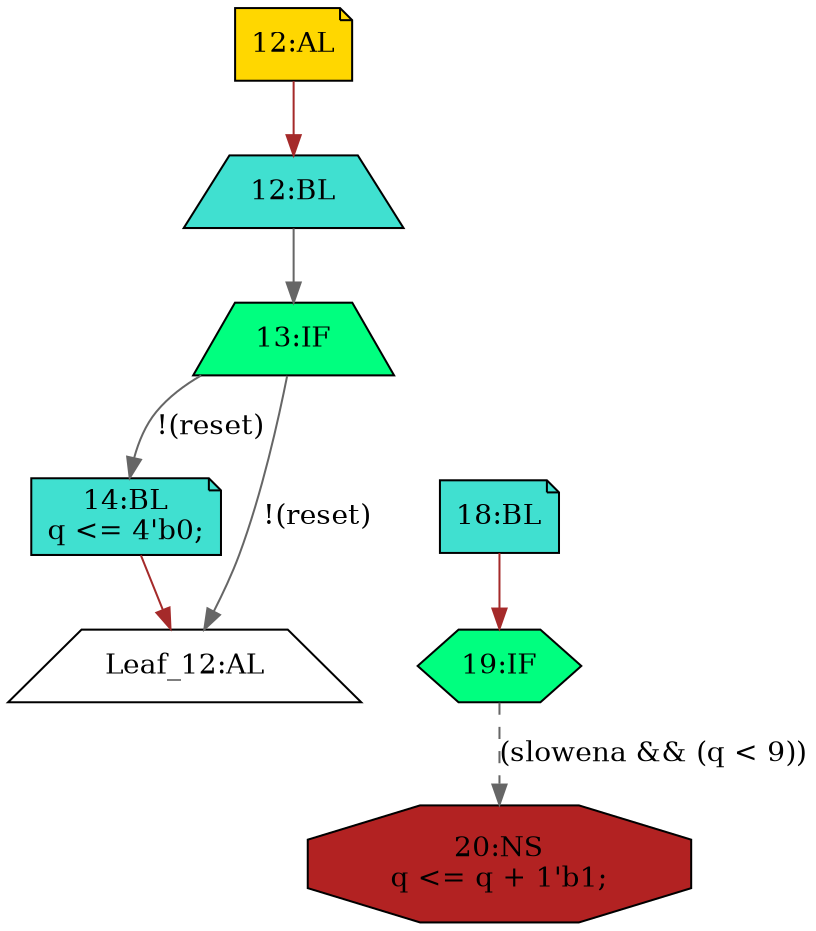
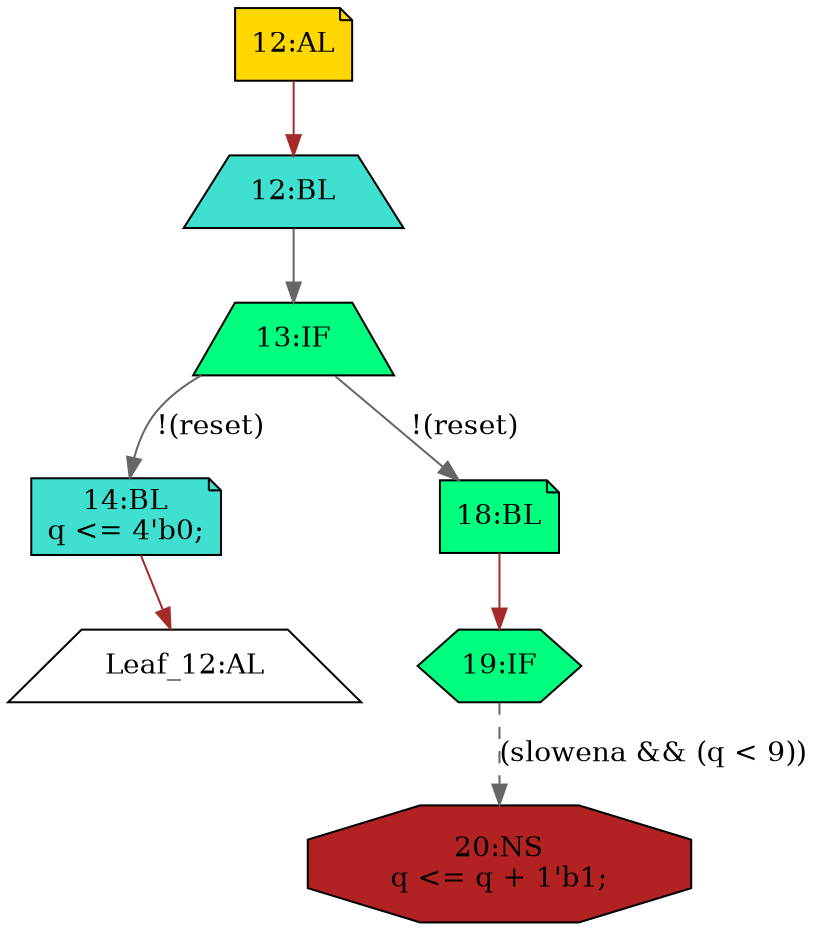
edge "13:IF" -> "Leaf_12:AL": now "13:IF" -> "18:BL"
node "18:BL": fillcolor turquoise -> springgreen
